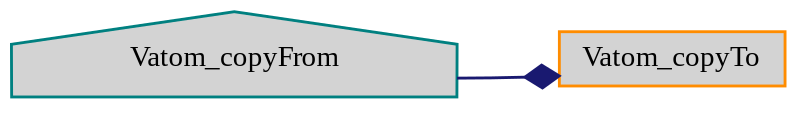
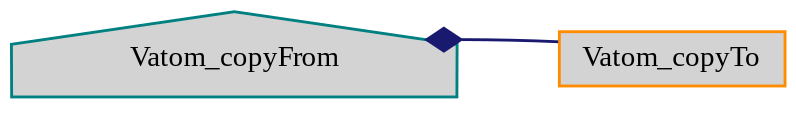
edge "Vatom_copyFrom" -> "Vatom_copyTo": reversed
